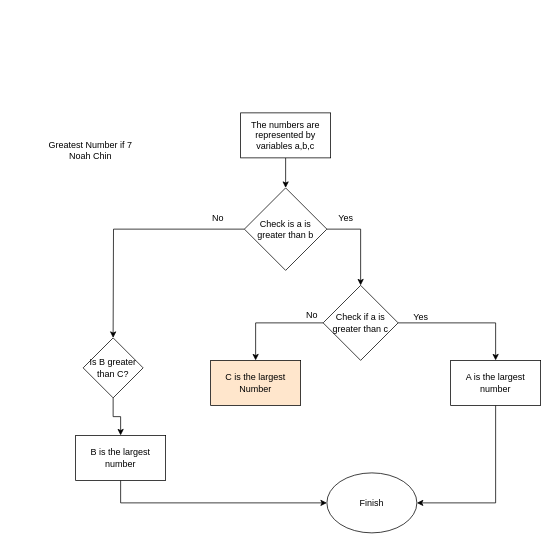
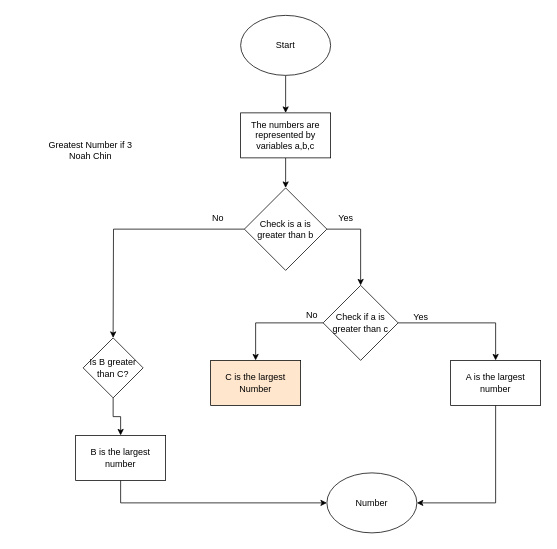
node "Start": added
edge "Start" -> "The numbers are represented by variables a,b,c": added
node "Greatest Number if 7 Noah Chin": label "Greatest Number if 7 Noah Chin" -> "Greatest Number if 3 Noah Chin"
node "Finish": label "Finish" -> "Number"
